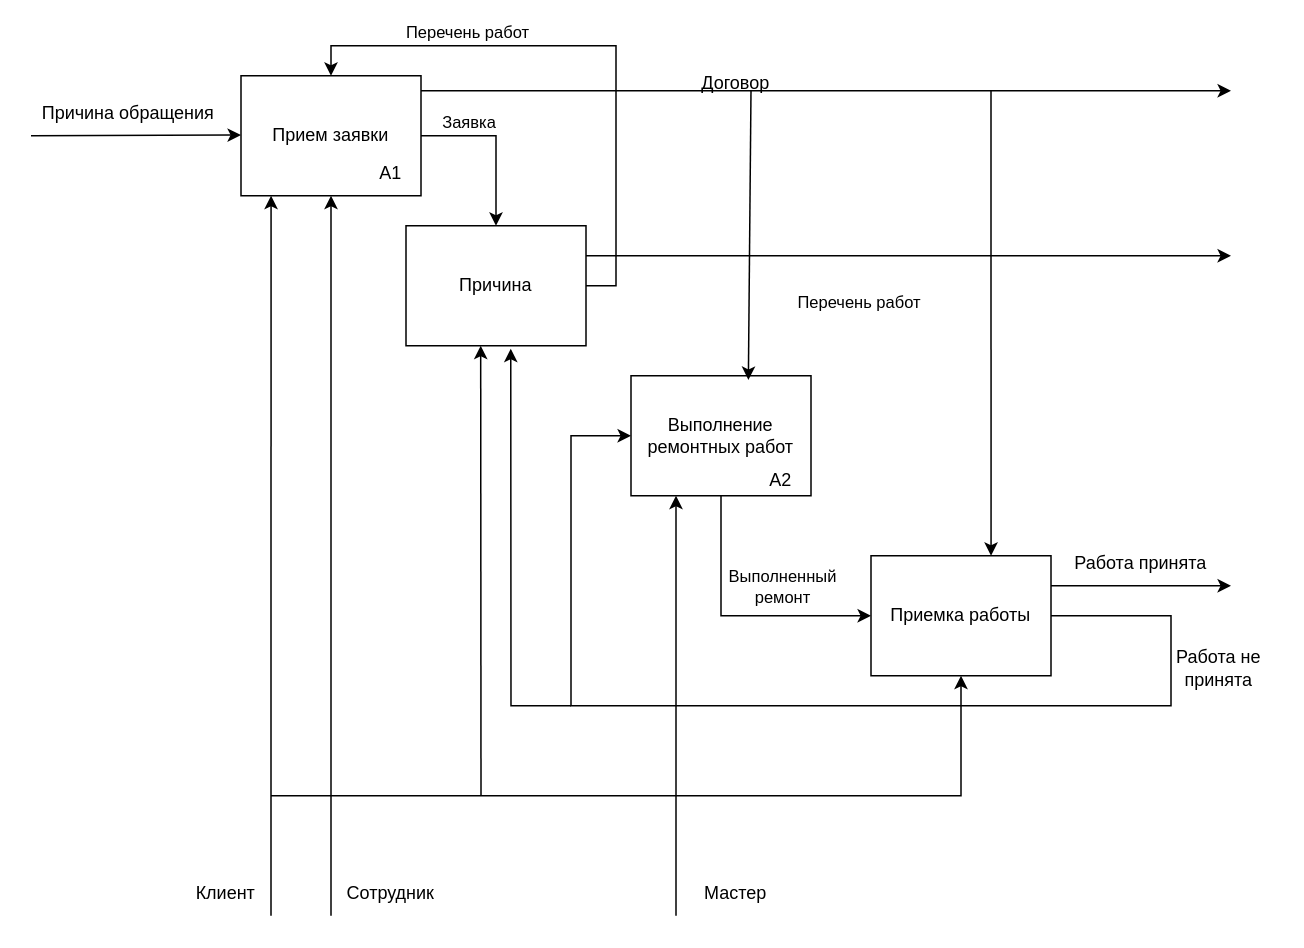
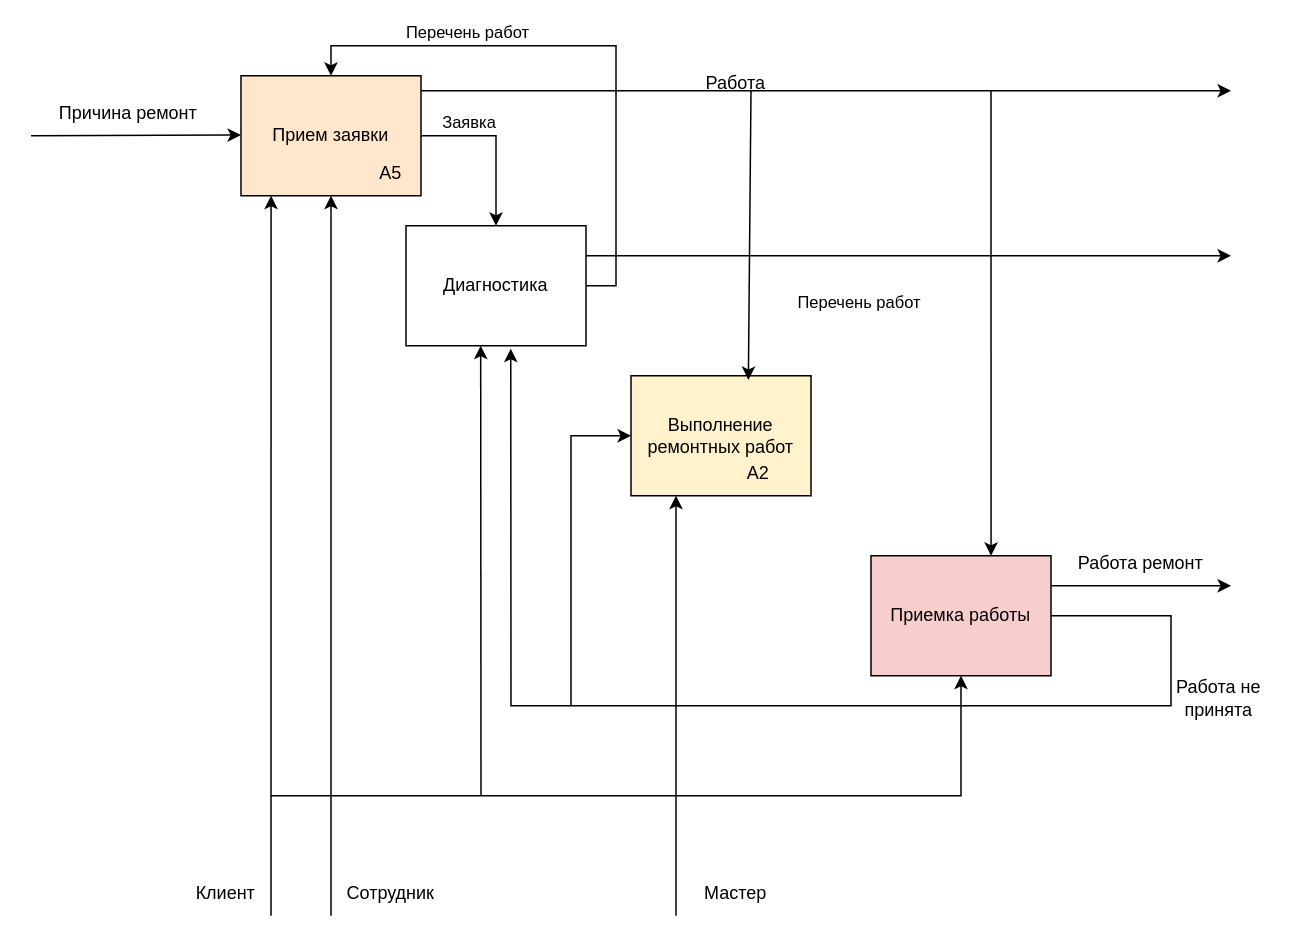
node "Договор": label "Договор" -> "Работа"
node "Причина обращения": label "Причина обращения" -> "Причина ремонт"
node "Прием заявки": fillcolor #ffffff -> #ffe6cc
node "А1": label "А1" -> "А5"
node "Причина": label "Причина" -> "Диагностика"
node "Выполнение ремонтных работ": fillcolor #ffffff -> #fff2cc
node "А2": moved (781, 481) -> (758, 473)
node "Работа принята": label "Работа принята" -> "Работа ремонт"
edge "Выполнение ремонтных работ" -> "Приемка работы": removed, label "Выполненный ремонт"
node "Приемка работы": fillcolor #ffffff -> #f8cecc
node "Работа не принята": moved (1219, 668) -> (1219, 698)
